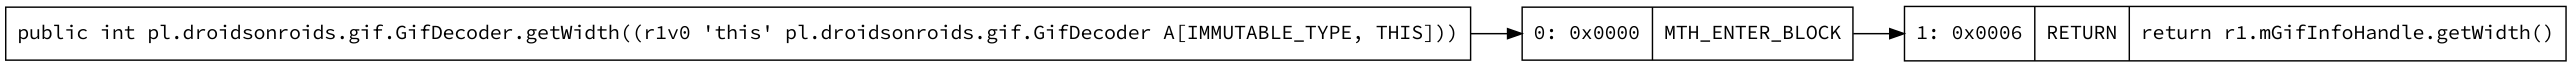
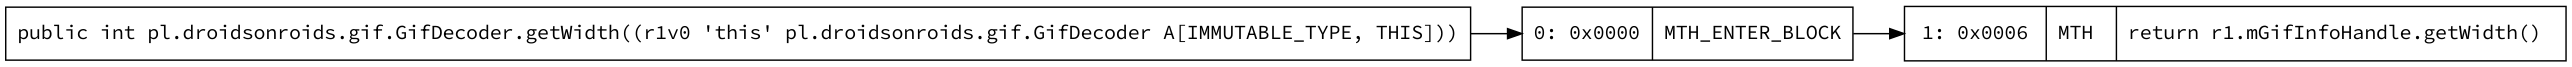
node "1: 0x0006": text "RETURN" -> "MTH"
